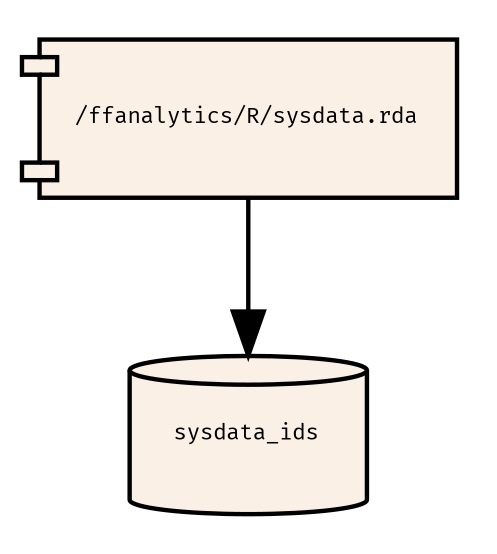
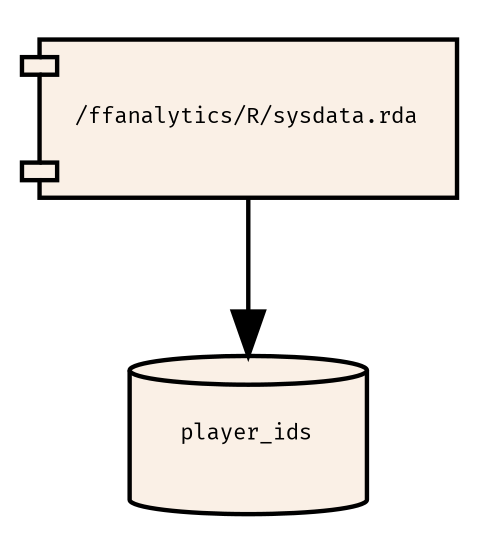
node "sysdata_ids": label "sysdata_ids" -> "player_ids"
